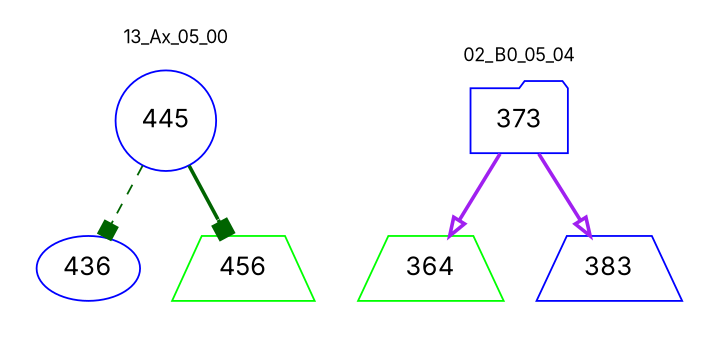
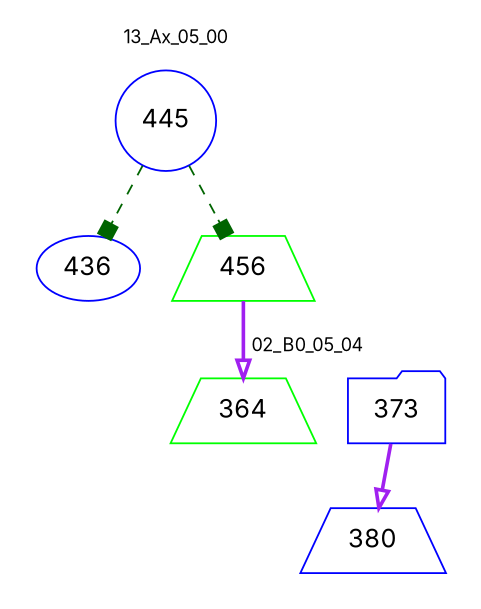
edge "373" -> "364": now "456" -> "364"
edge "445" -> "456": style bold -> dashed
node "383": label "383" -> "380"
